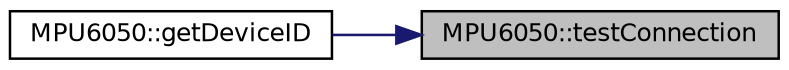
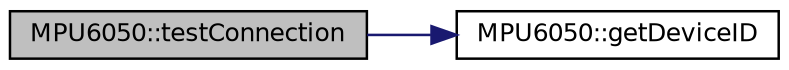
edge "MPU6050::getDeviceID" -> "MPU6050::testConnection": reversed
